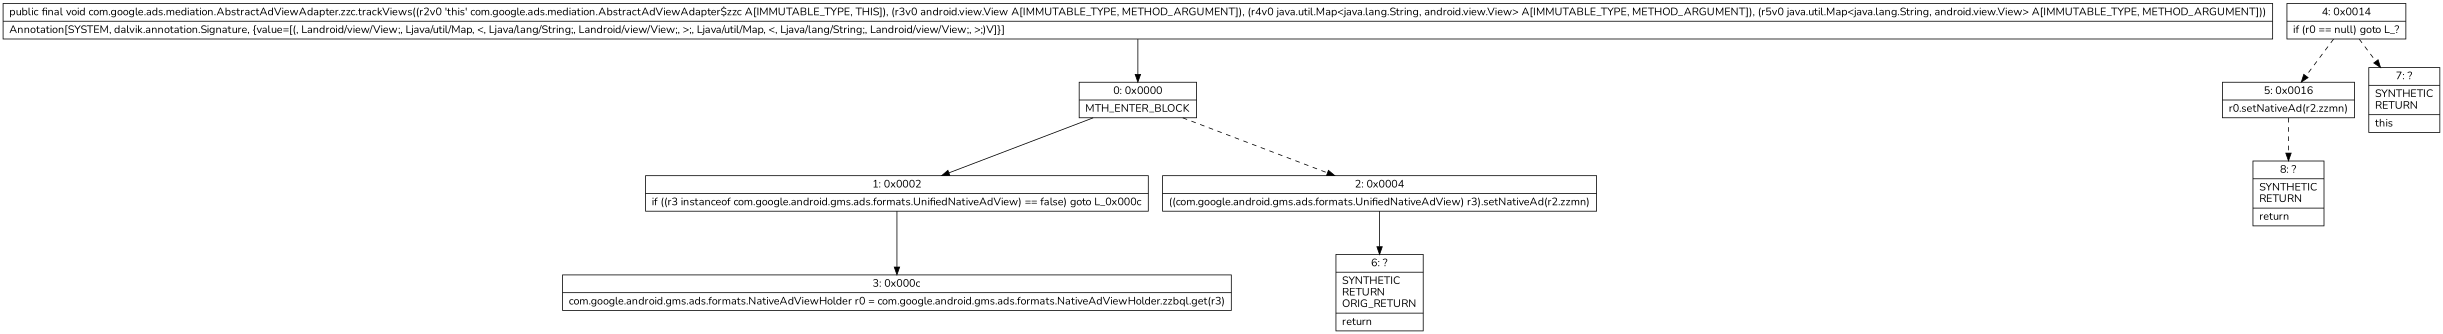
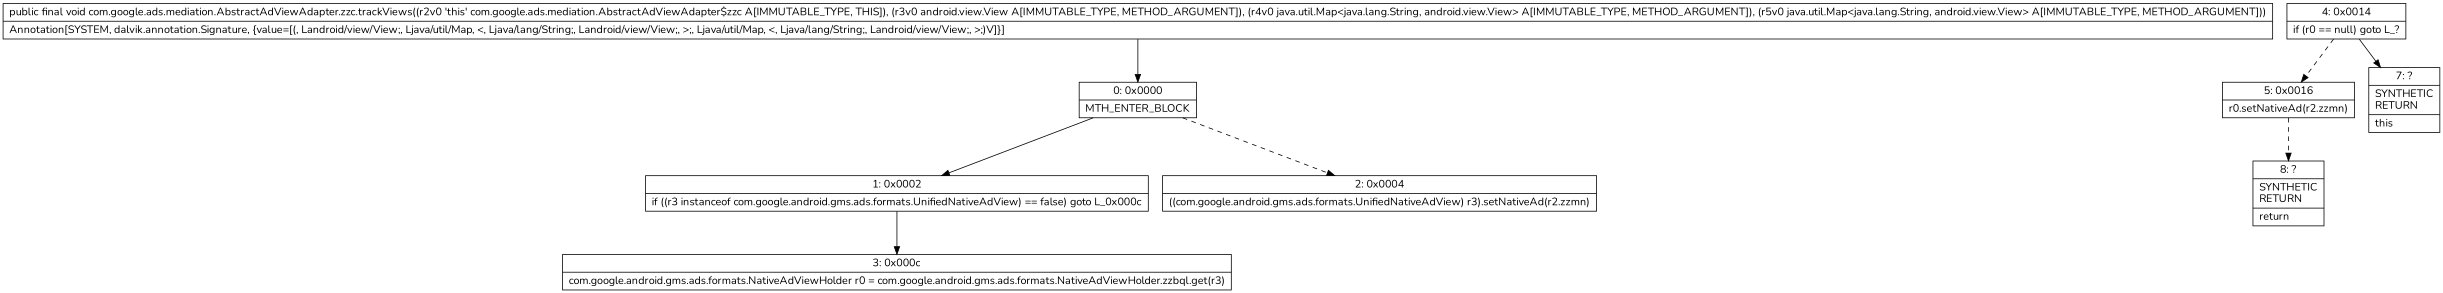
edge "4: 0x0014" -> "7: ?": style dashed -> solid
node "6: ?": removed
